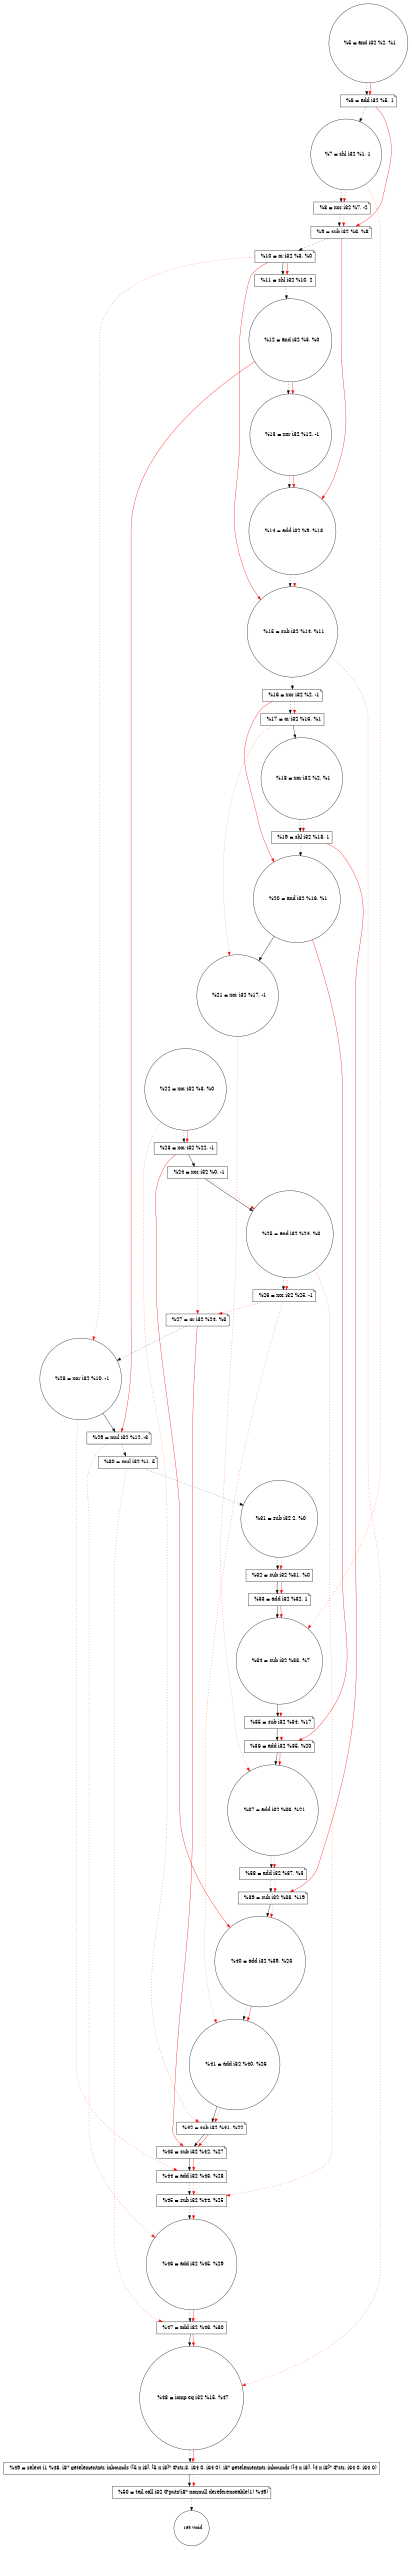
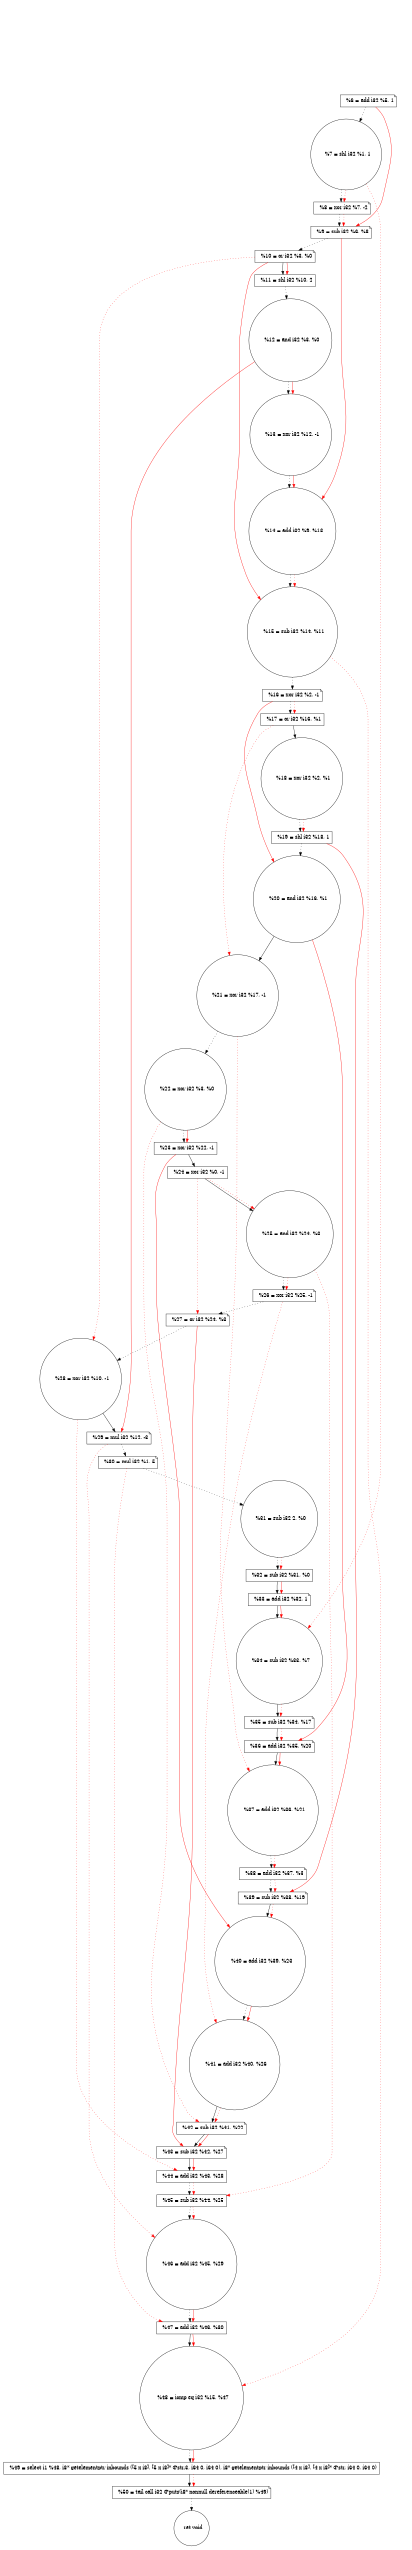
node "%5 = and i32 %2, %1": removed
edge "%21 = xor i32 %17, -1" -> "%22 = xor i32 %3, %0": added
edge "%26 = xor i32 %25, -1" -> "%27 = or i32 %24, %3": color red -> black
